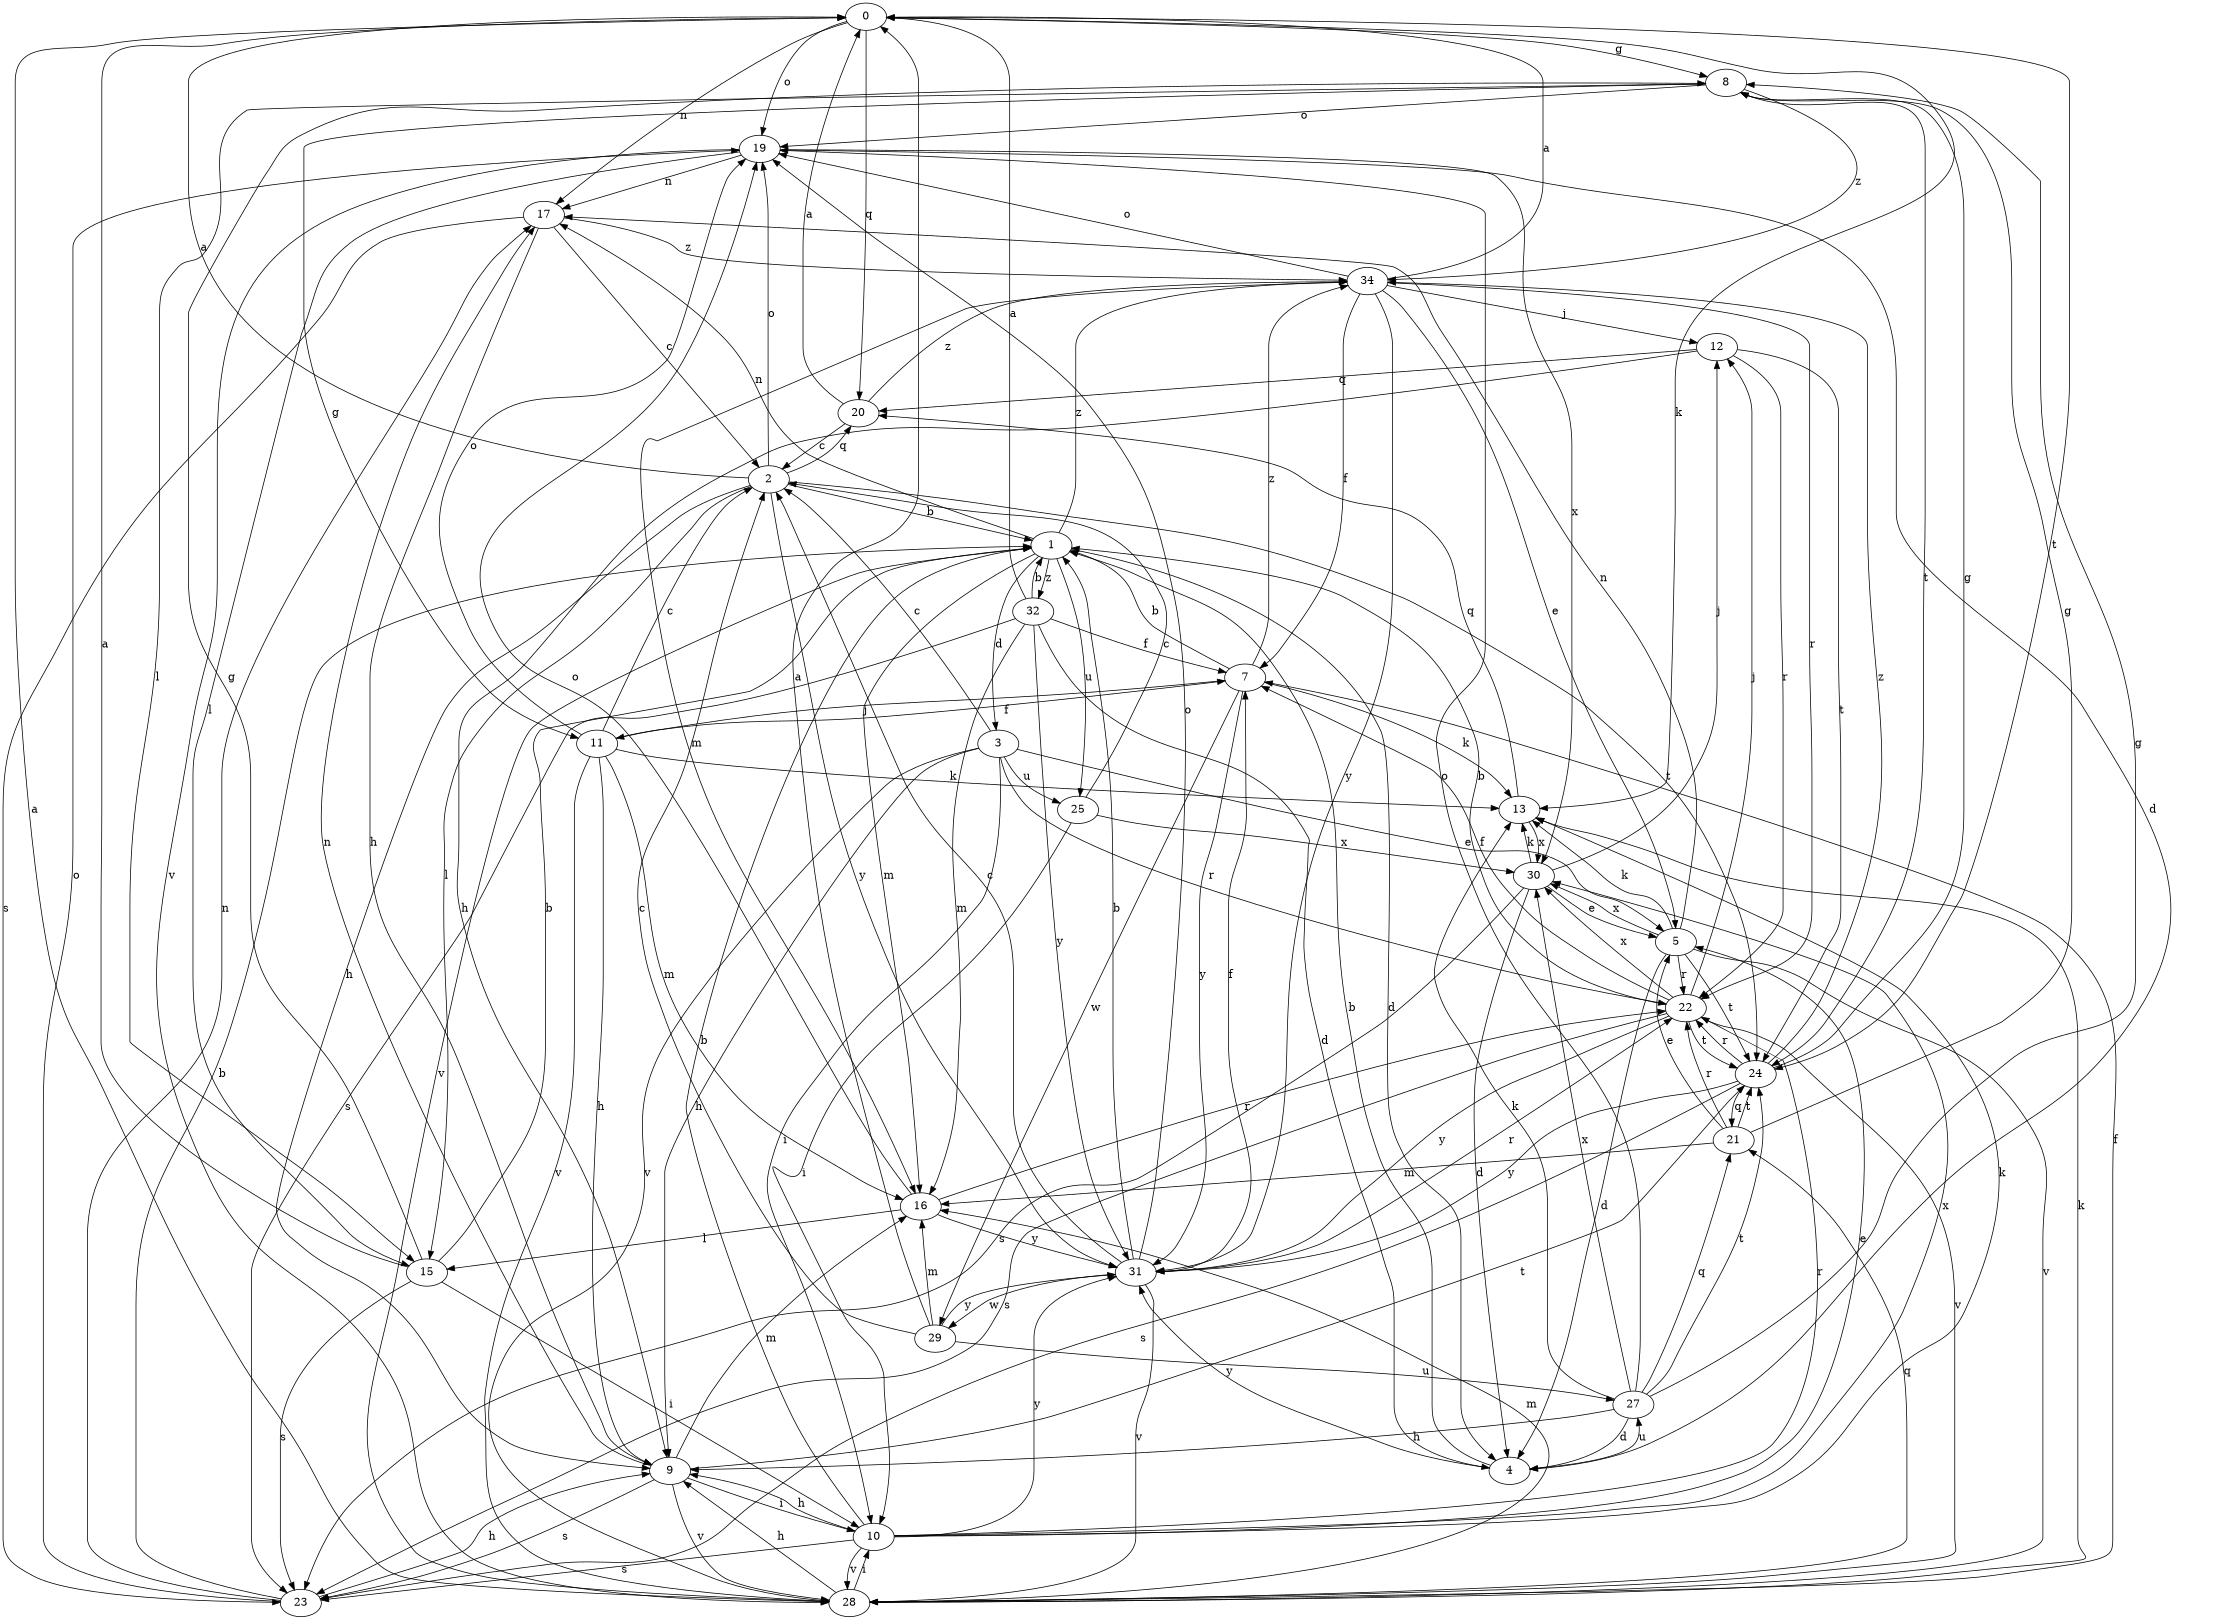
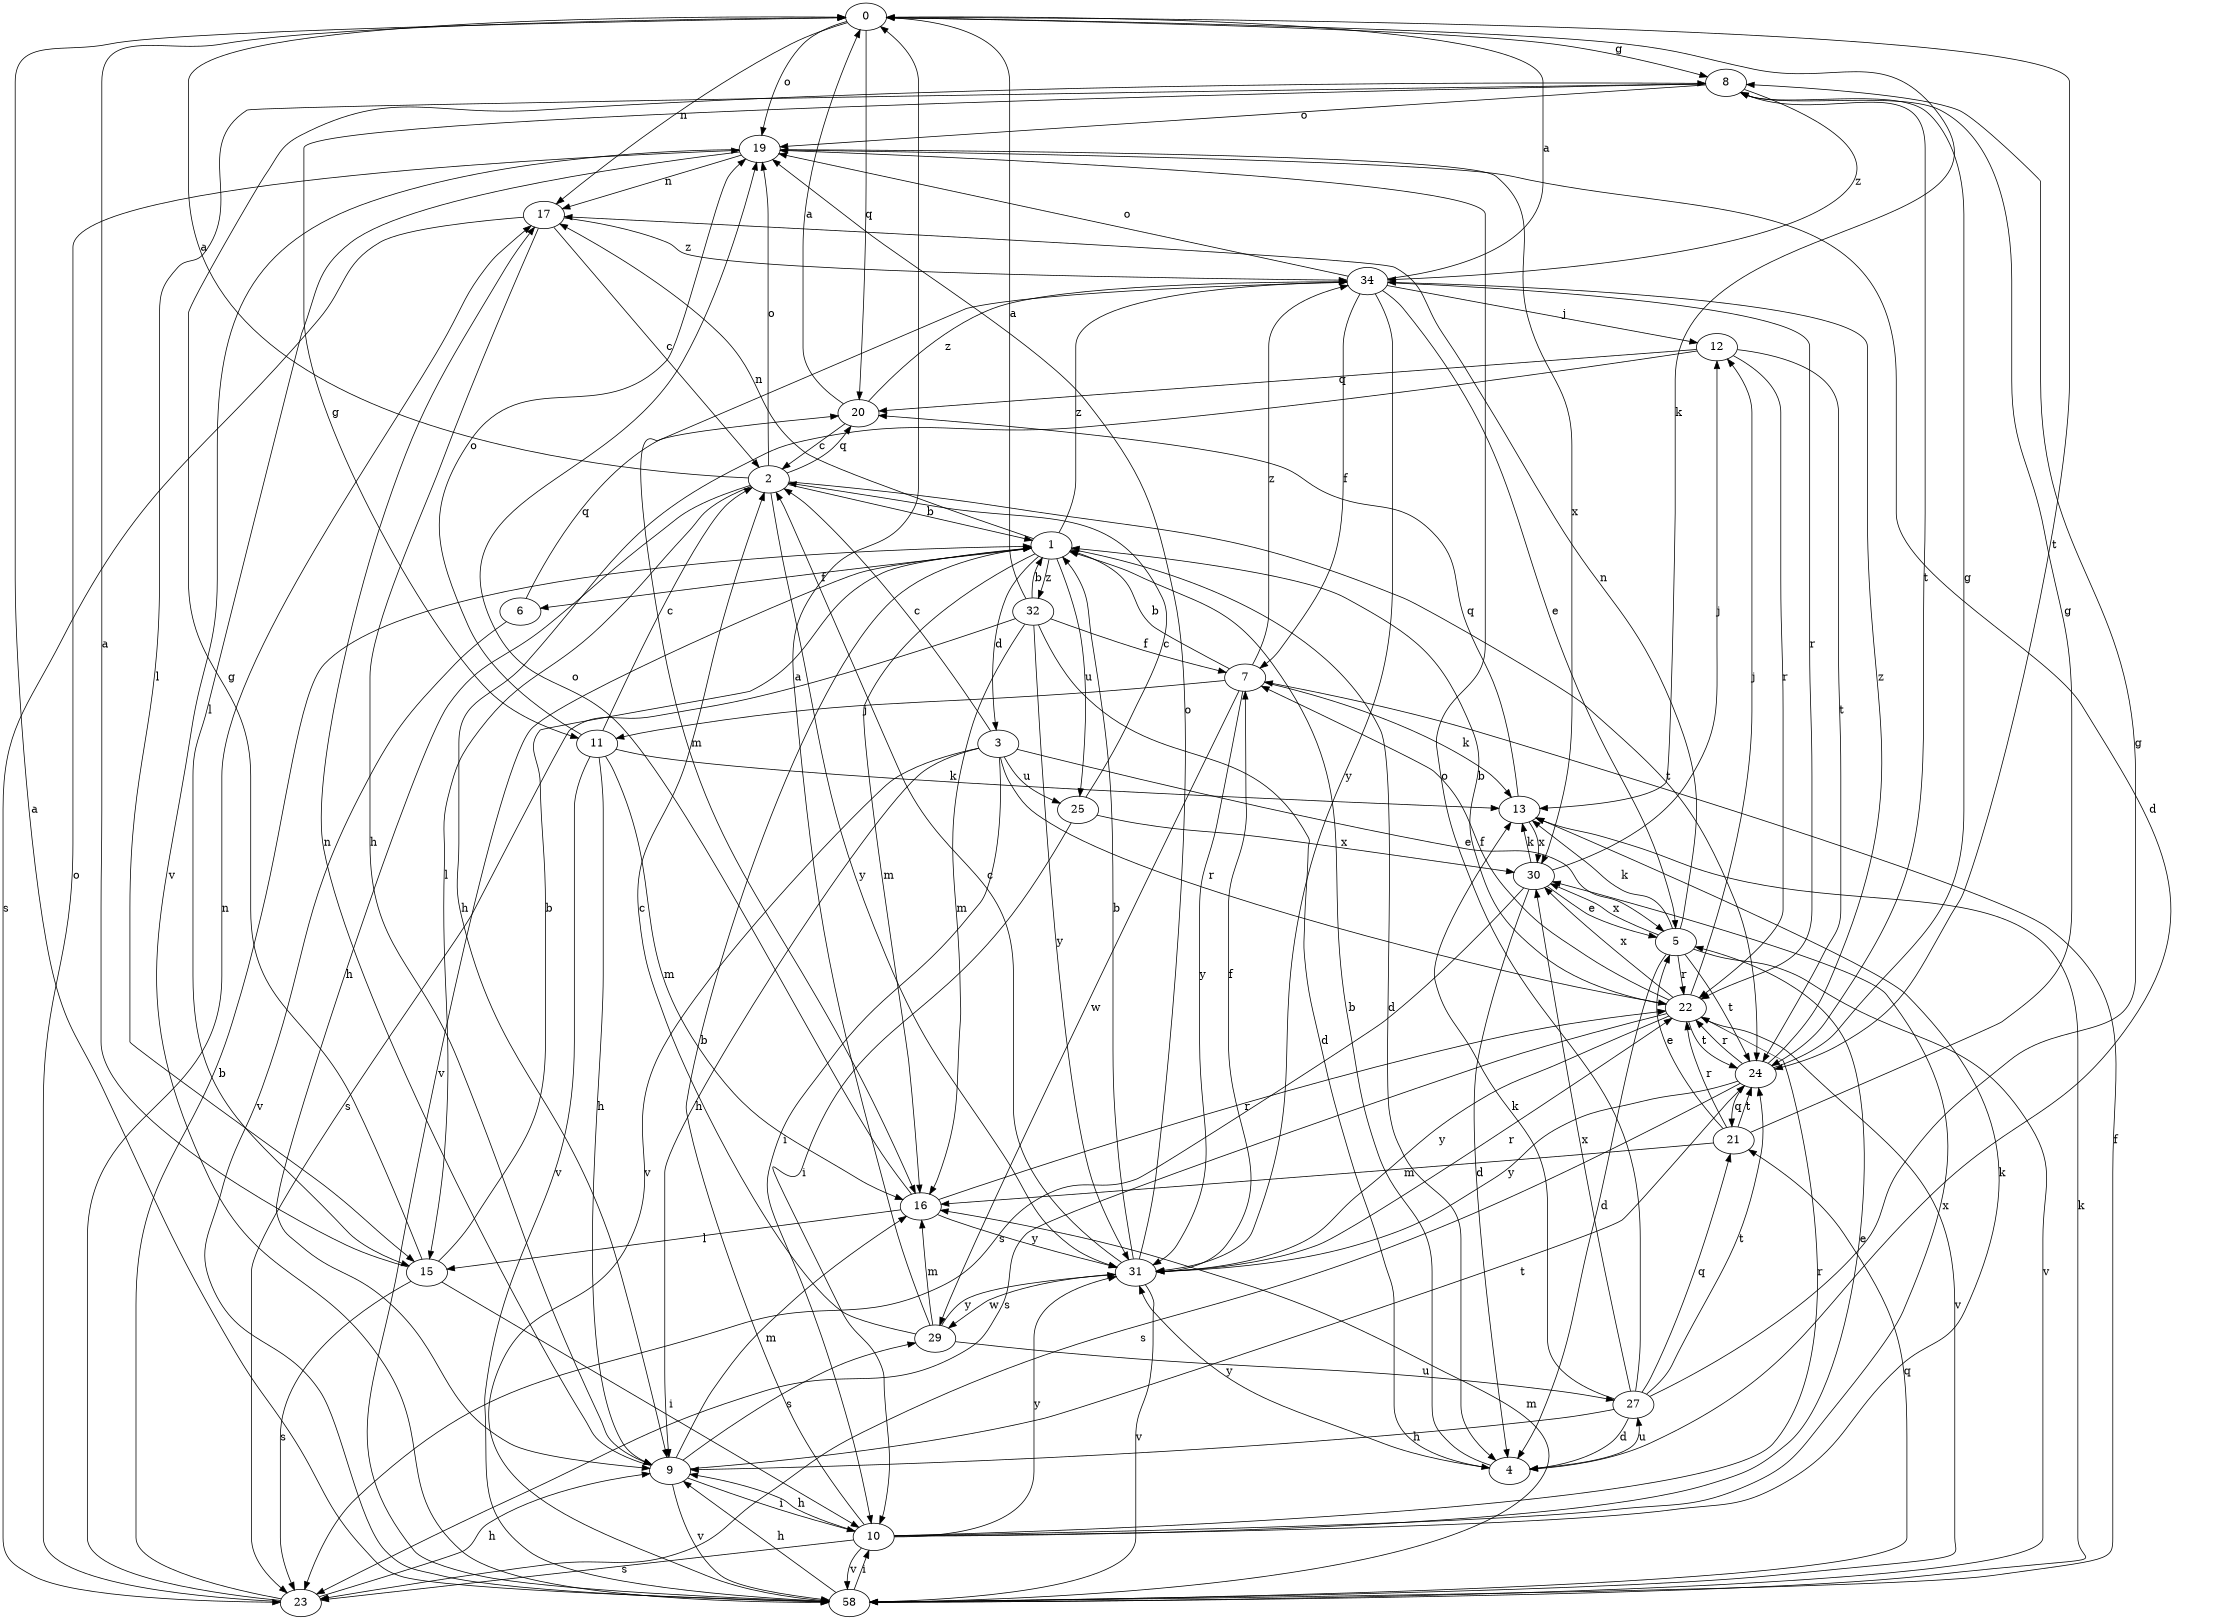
node "6": added
edge "11" -> "7": removed, label "f"
edge "9" -> "23": now "9" -> "29"
node "28": label "28" -> "58"
